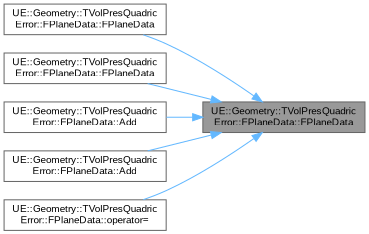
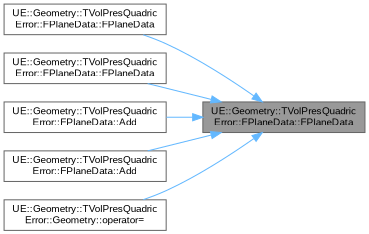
node "UE::Geometry::TVolPresQuadric Error::FPlaneData::operator=": label "UE::Geometry::TVolPresQuadric Error::FPlaneData::operator=" -> "UE::Geometry::TVolPresQuadric Error::Geometry::operator="
